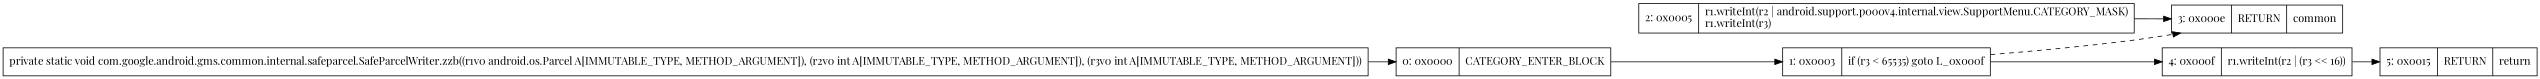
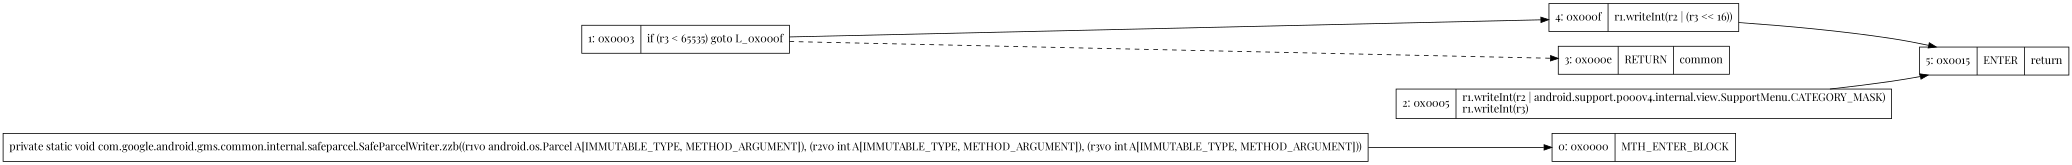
edge "2: 0x0005" -> "3: 0x000e": now "2: 0x0005" -> "5: 0x0015"
node "0: 0x0000": text "CATEGORY_ENTER_BLOCK" -> "MTH_ENTER_BLOCK"
node "5: 0x0015": text "RETURN" -> "ENTER"
edge "0: 0x0000" -> "1: 0x0003": removed
